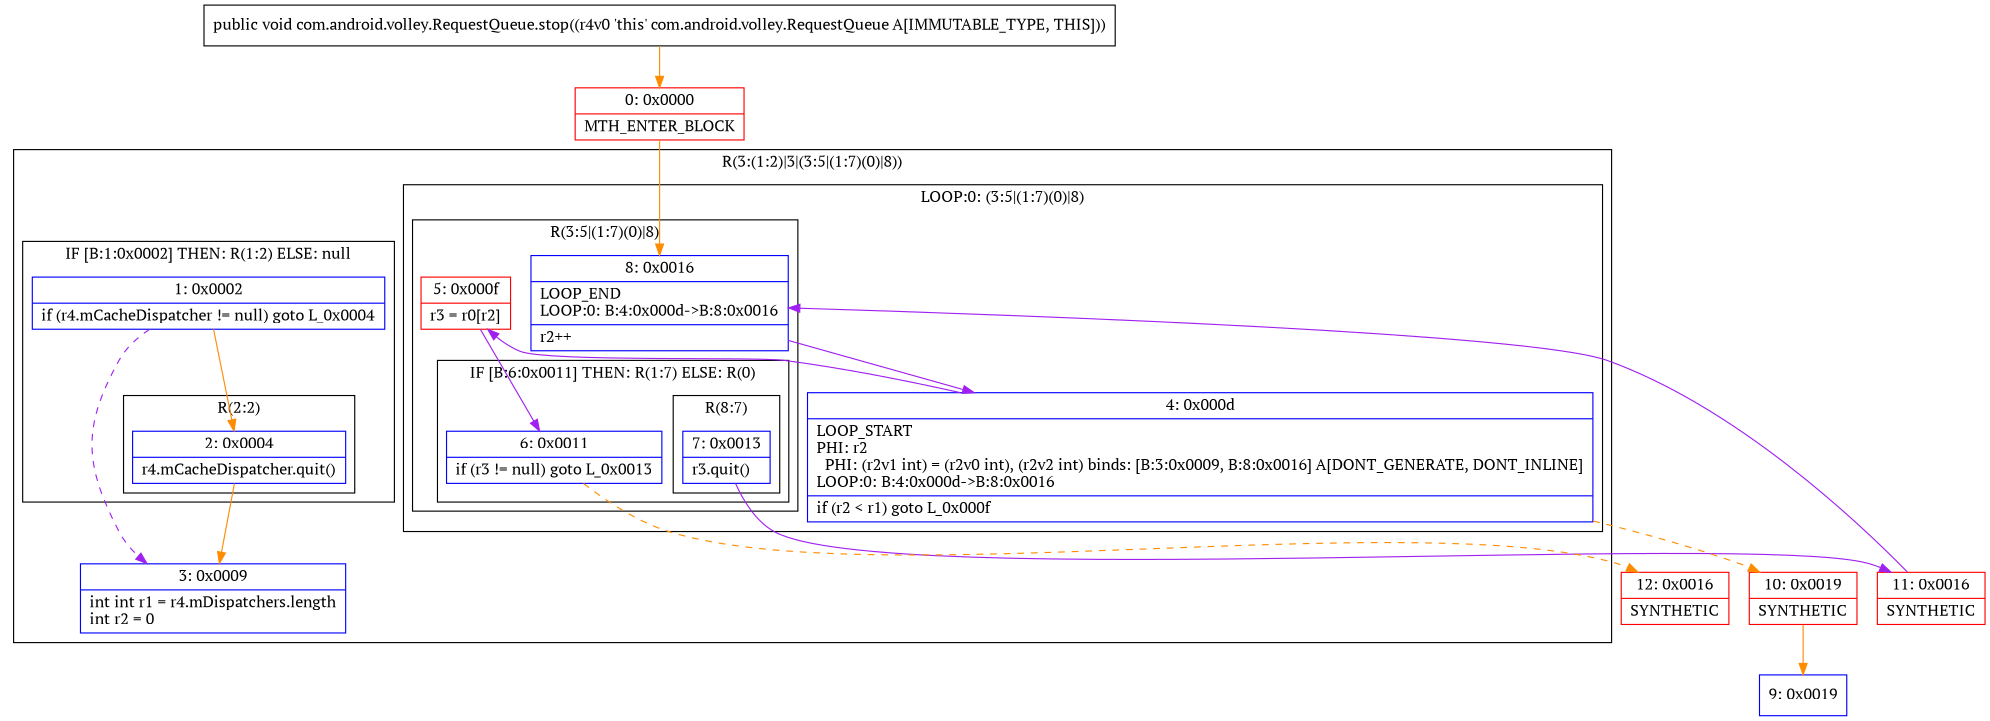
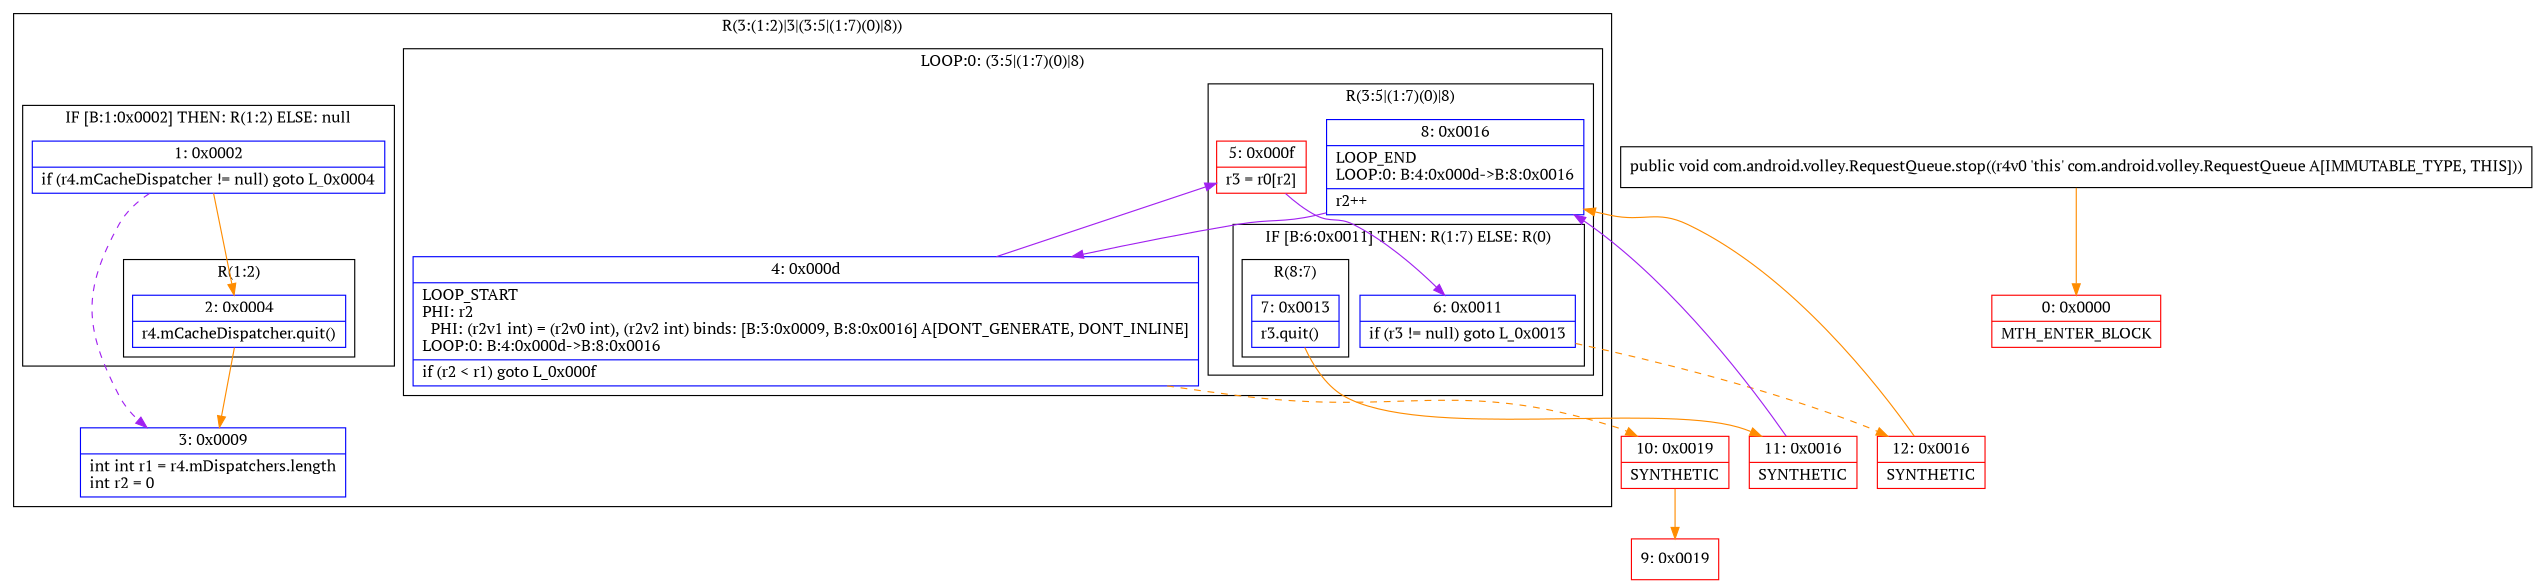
edge "0: 0x0000" -> "8: 0x0016": now "12: 0x0016" -> "8: 0x0016"
cluster "R(2:2)": label "R(2:2)" -> "R(1:2)"
edge "7: 0x0013" -> "11: 0x0016": color purple -> darkorange
node "9: 0x0019": color blue -> red
